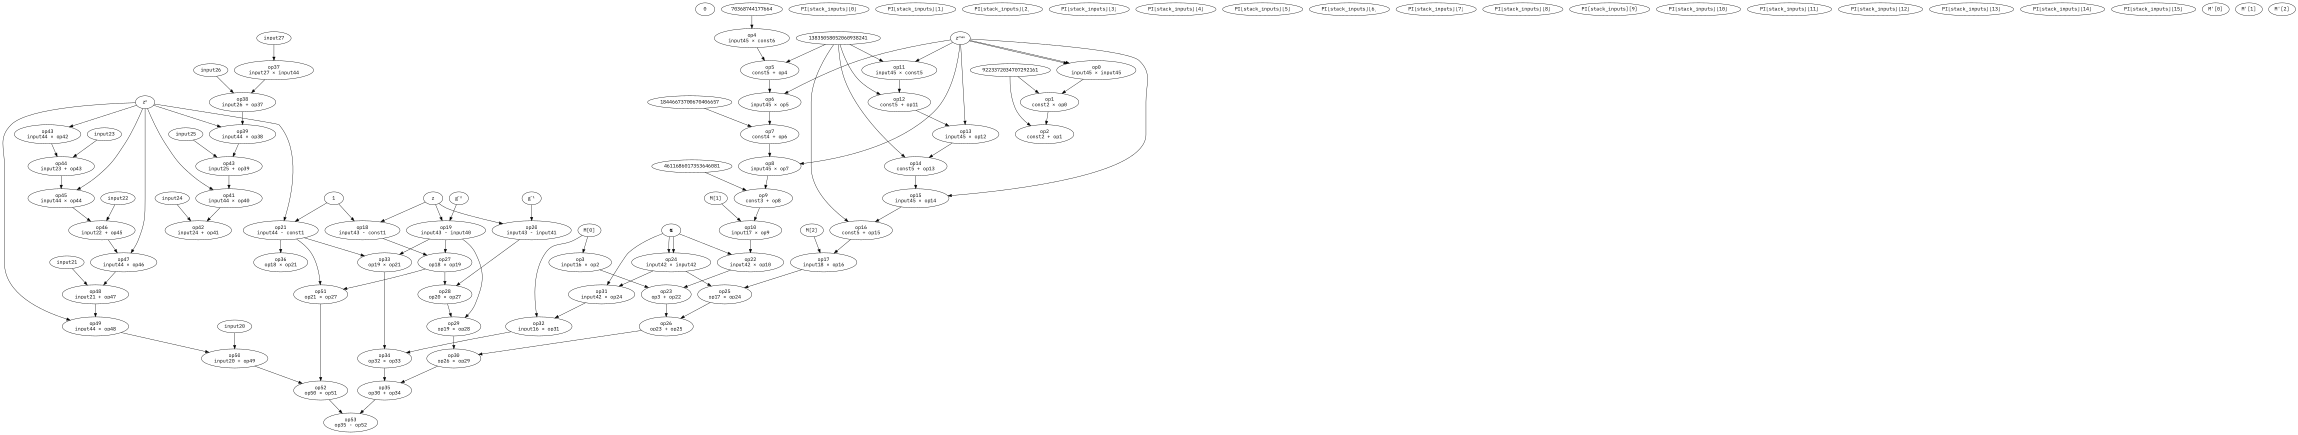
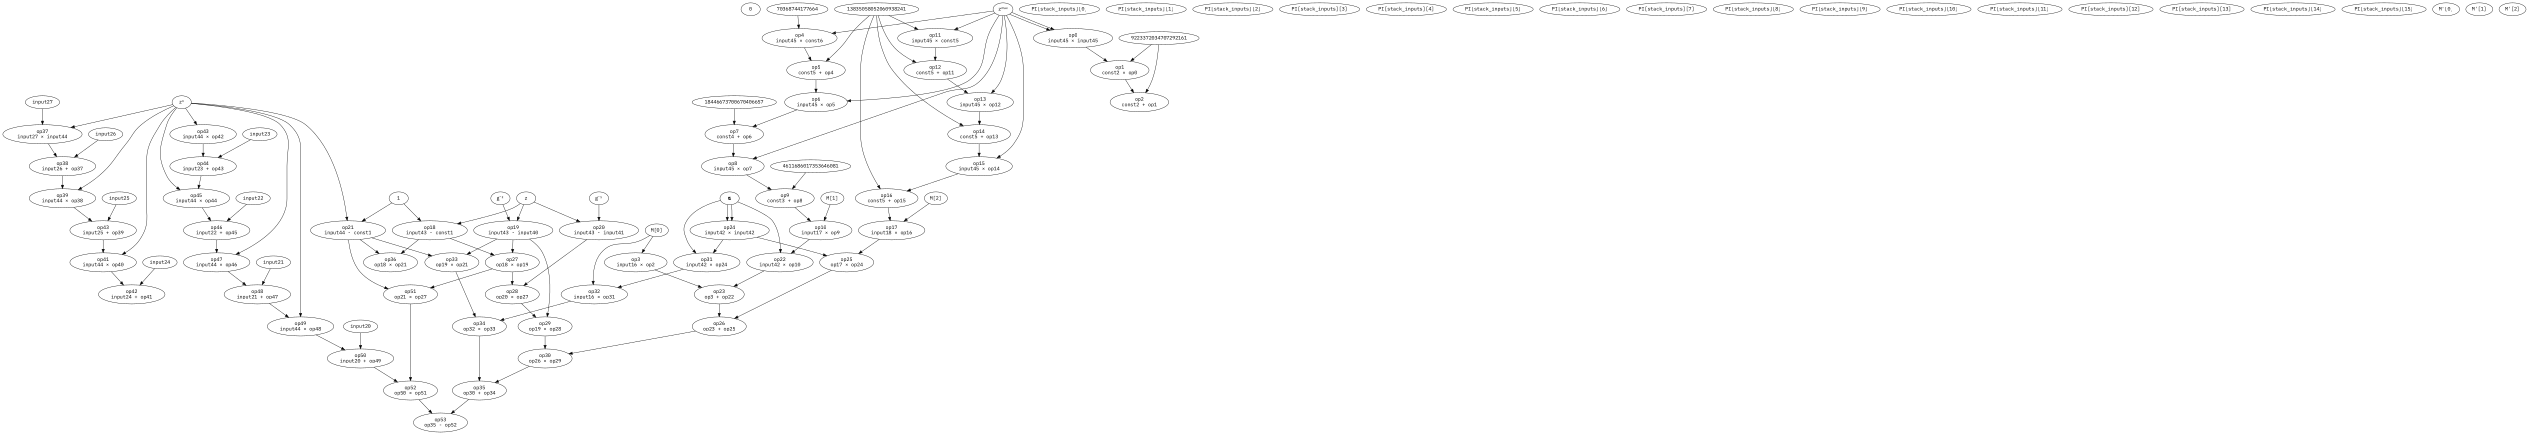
edge "zᵐᵃˣ" -> "op4 input45 × const6": added
edge "zⁿ" -> "op37 input27 × input44": added
edge "op18 input43 - const1" -> "op36 op18 × op21": added
